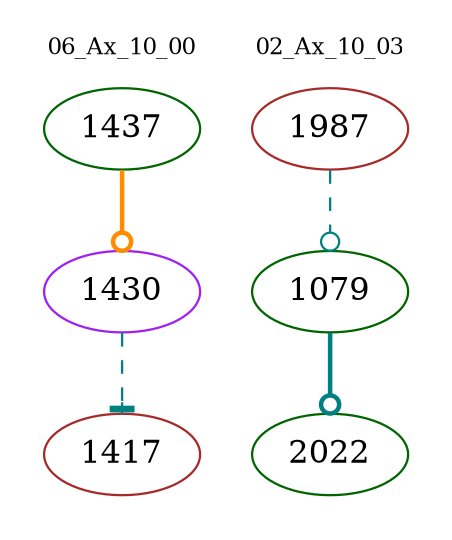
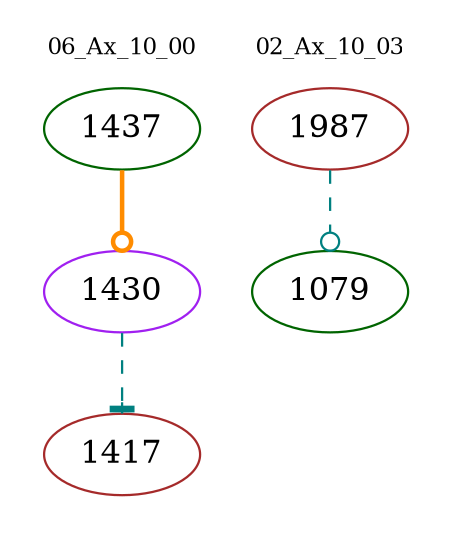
node "2022": removed
